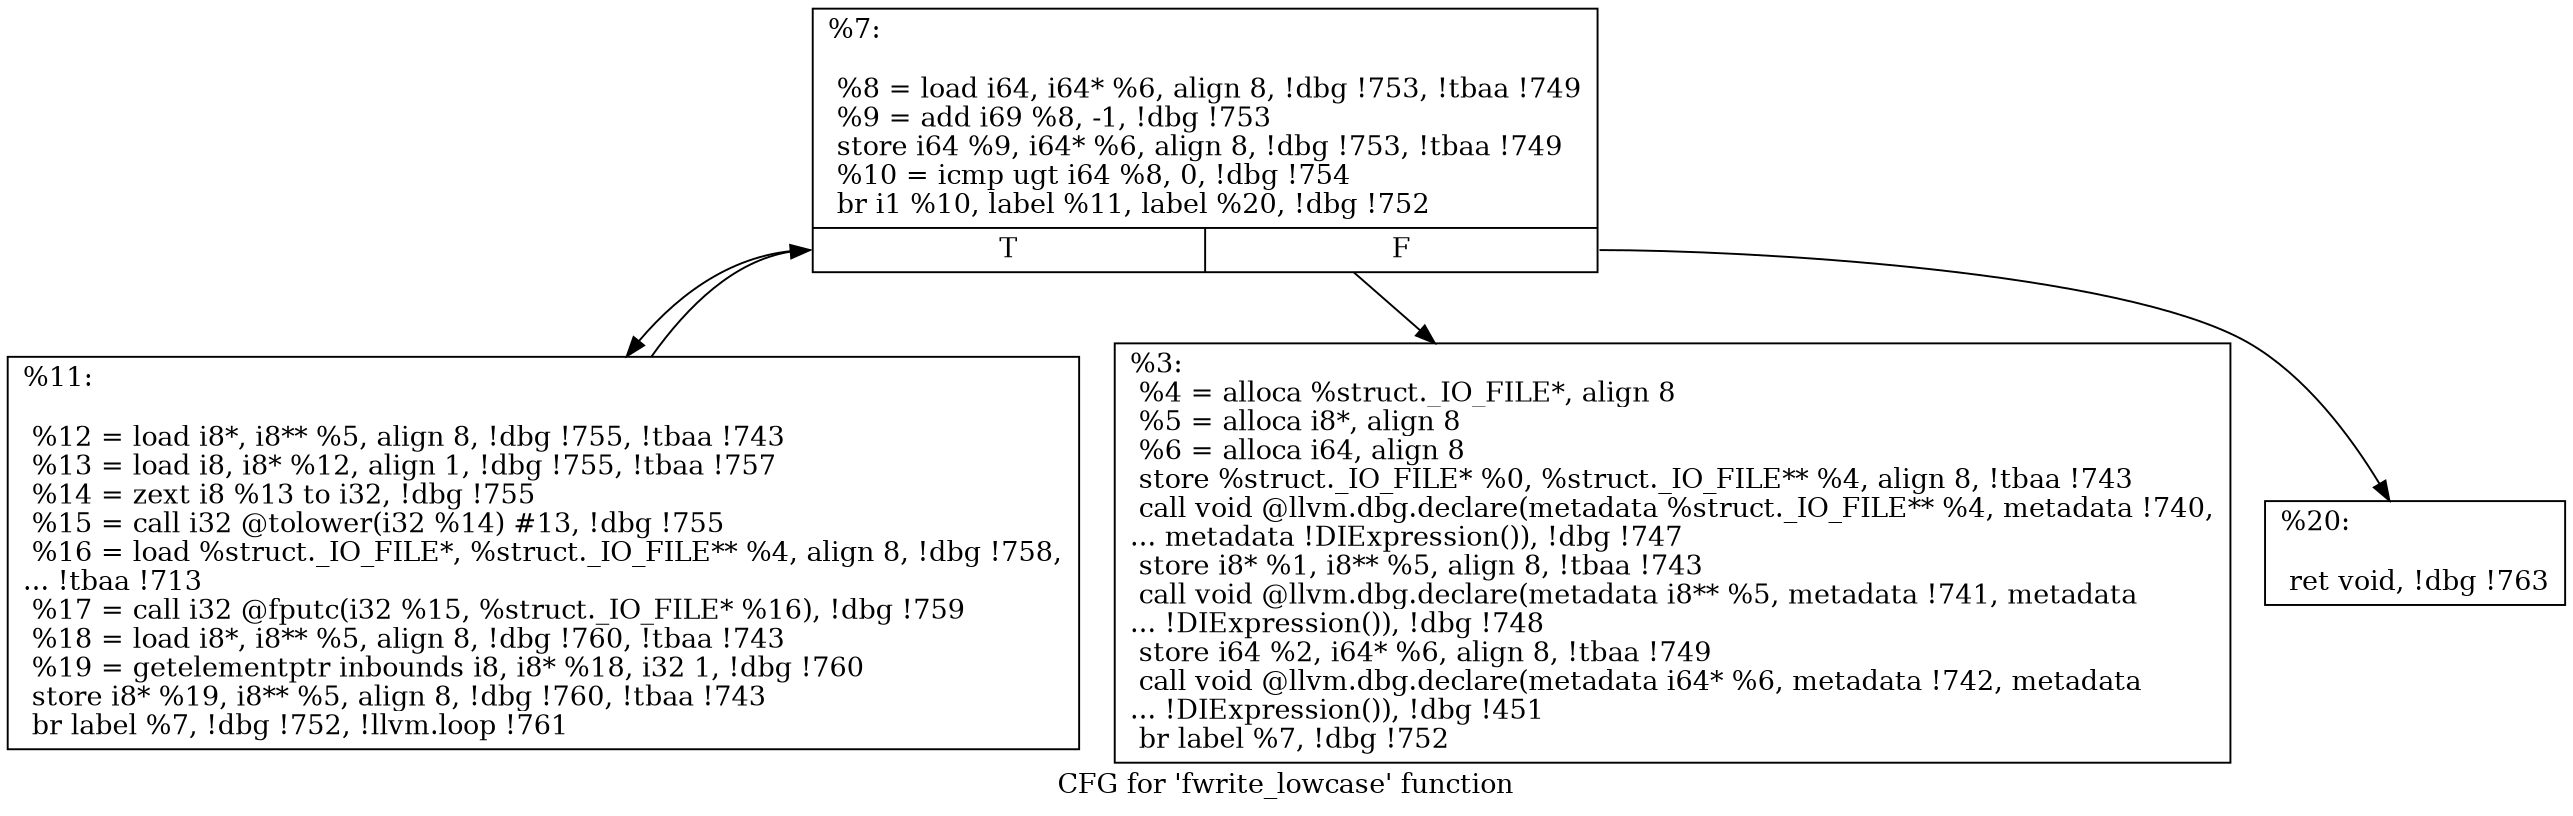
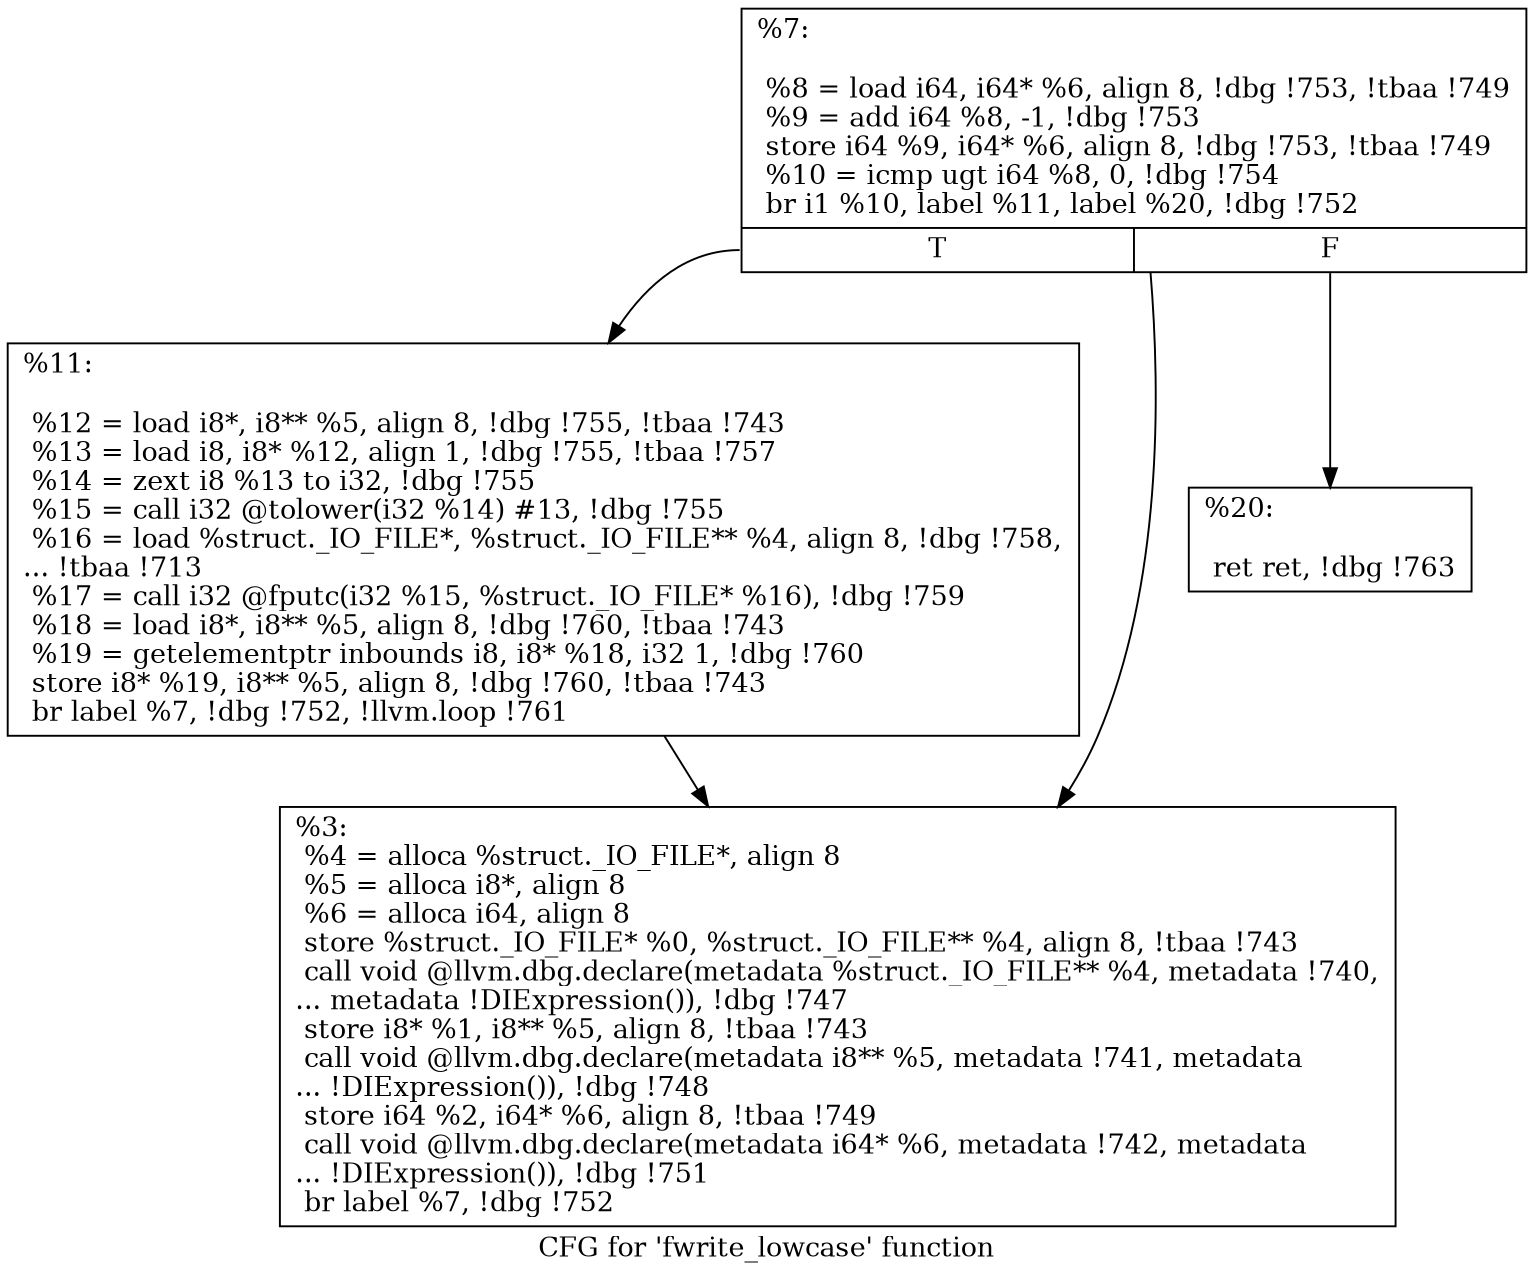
node "%7:": text "%9 = add i69 %8, -1, !dbg !753" -> "%9 = add i64 %8, -1, !dbg !753"
edge "%11:" -> "%7:": now "%11:" -> "%3:"
node "%20:": text "ret void, !dbg !763" -> "ret ret, !dbg !763"
node "%3:": text "... !DIExpression()), !dbg !451" -> "... !DIExpression()), !dbg !751"
